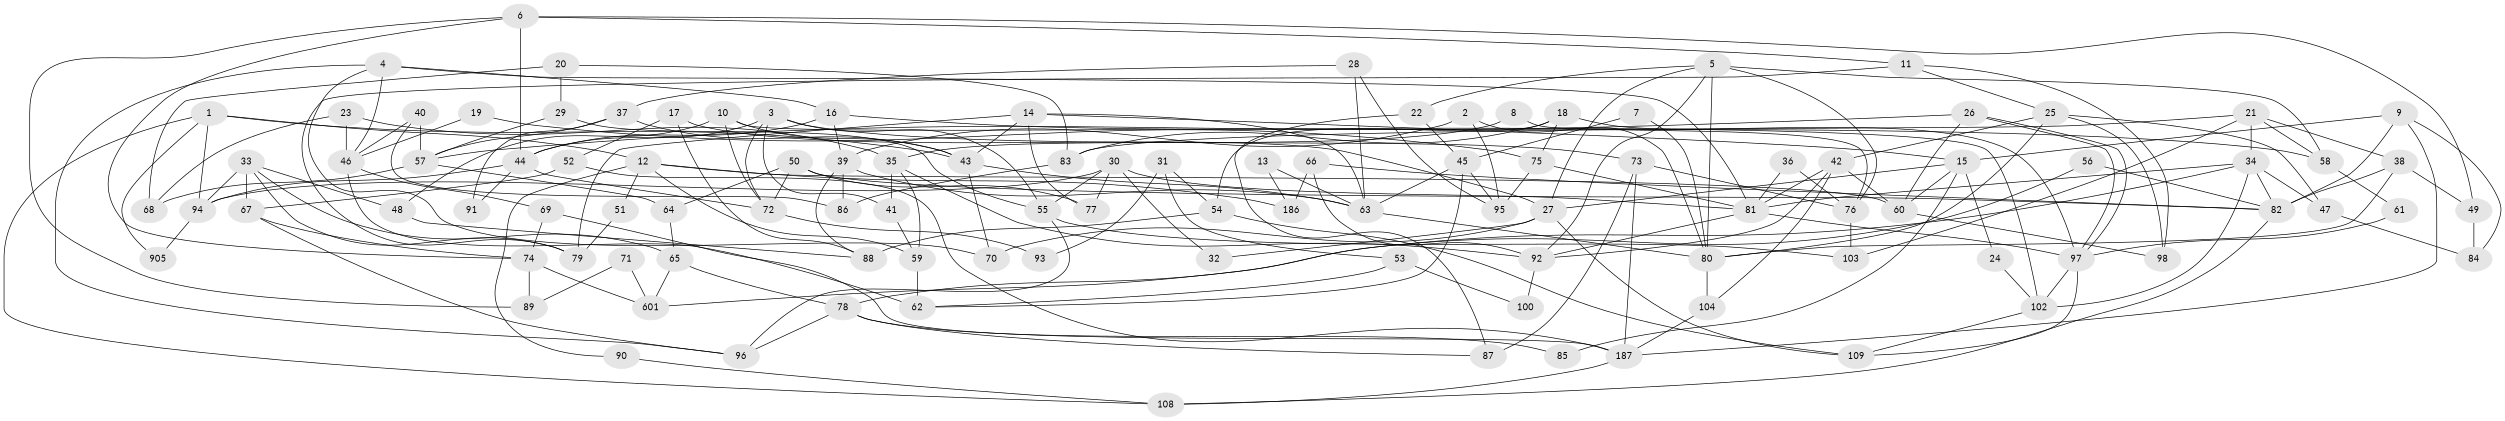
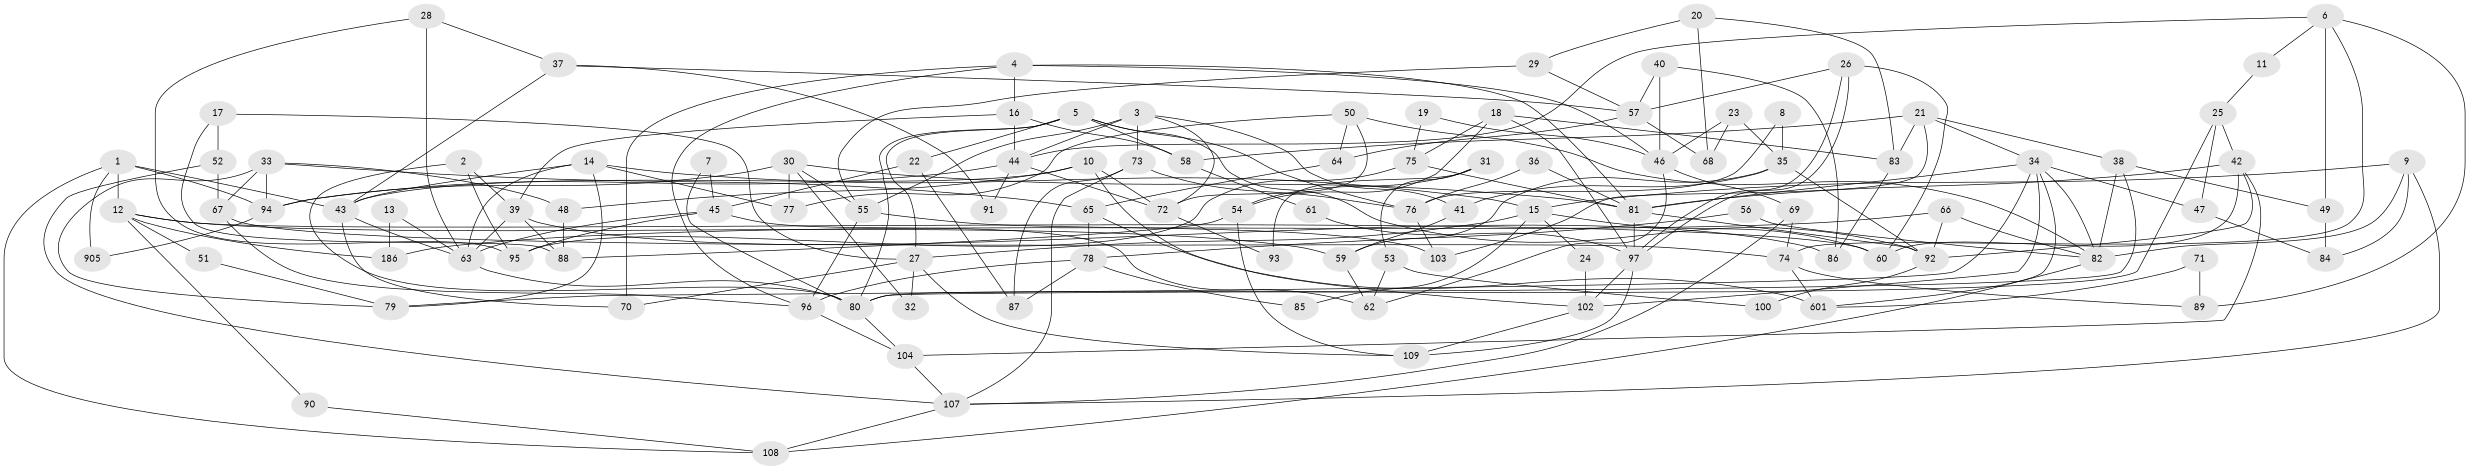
edge "11" -- "79": now "34" -- "79"
node "98": removed
edge "96" -- "104": added
node "187": label "187" -> "107"
